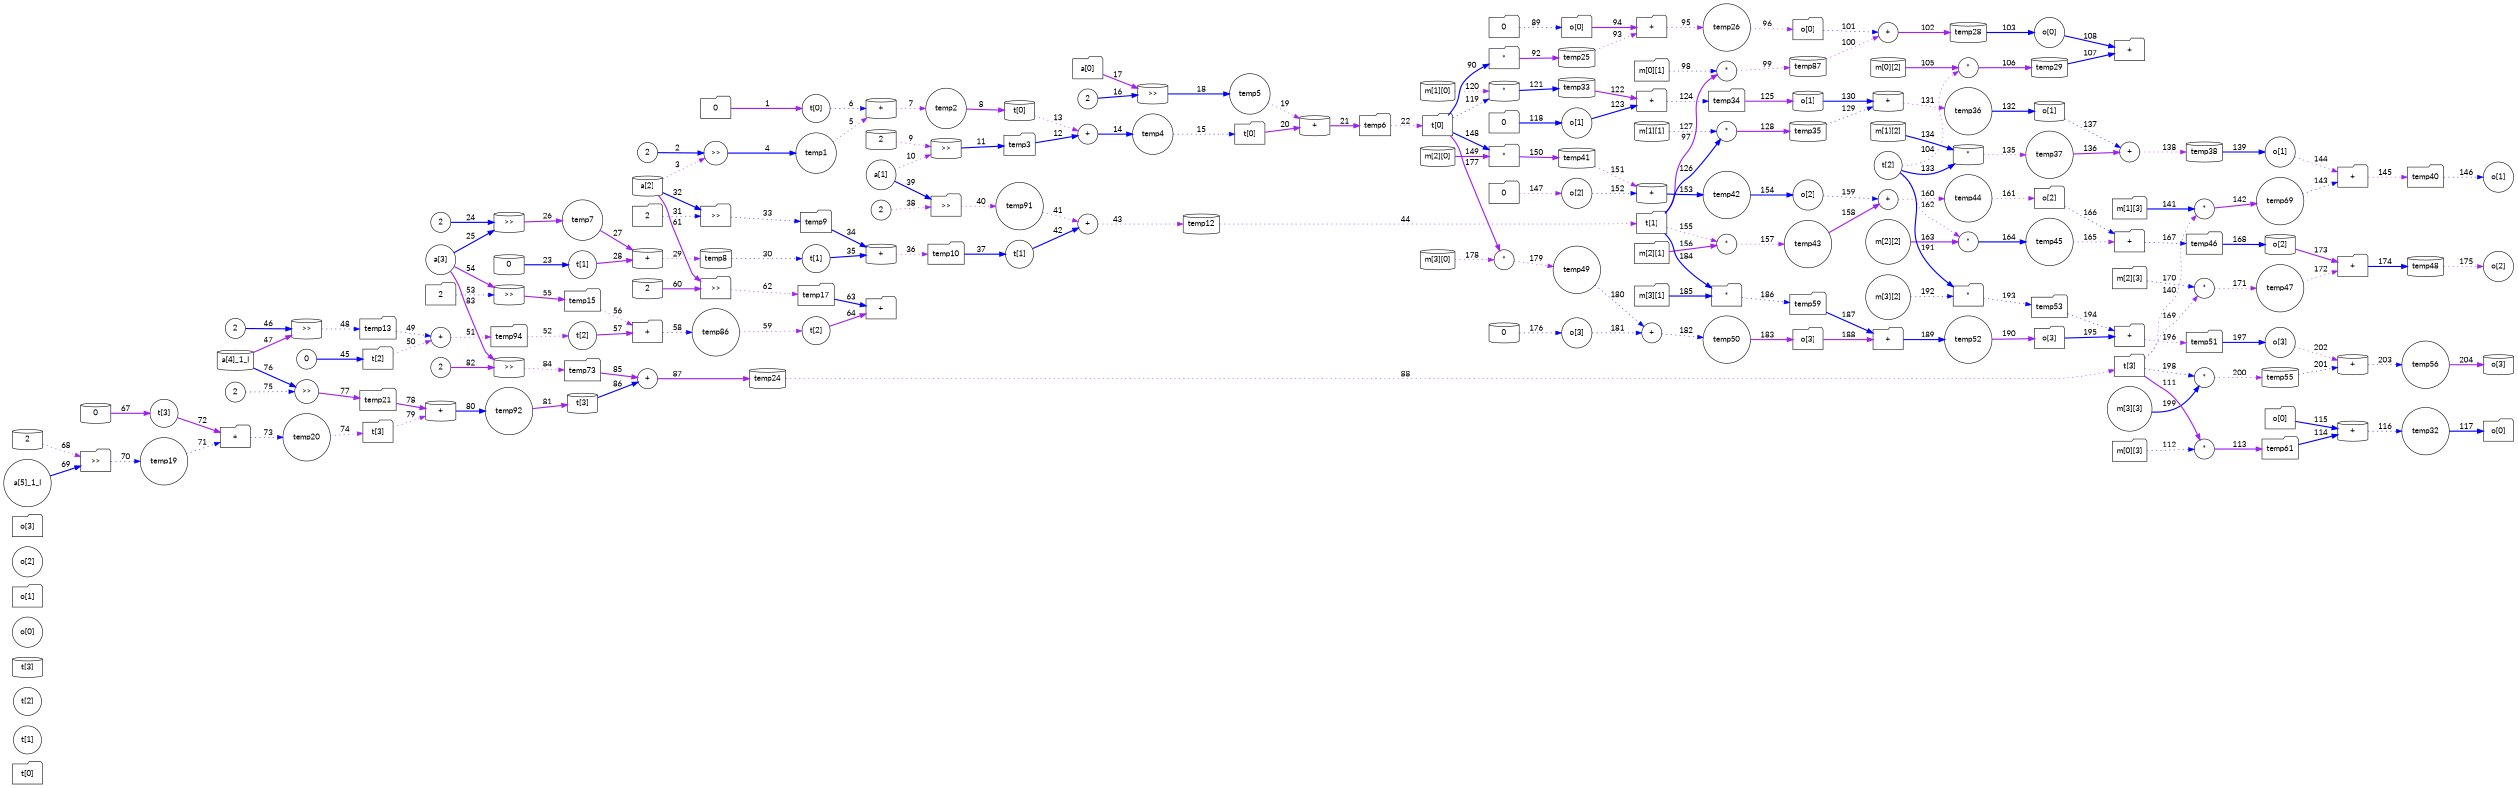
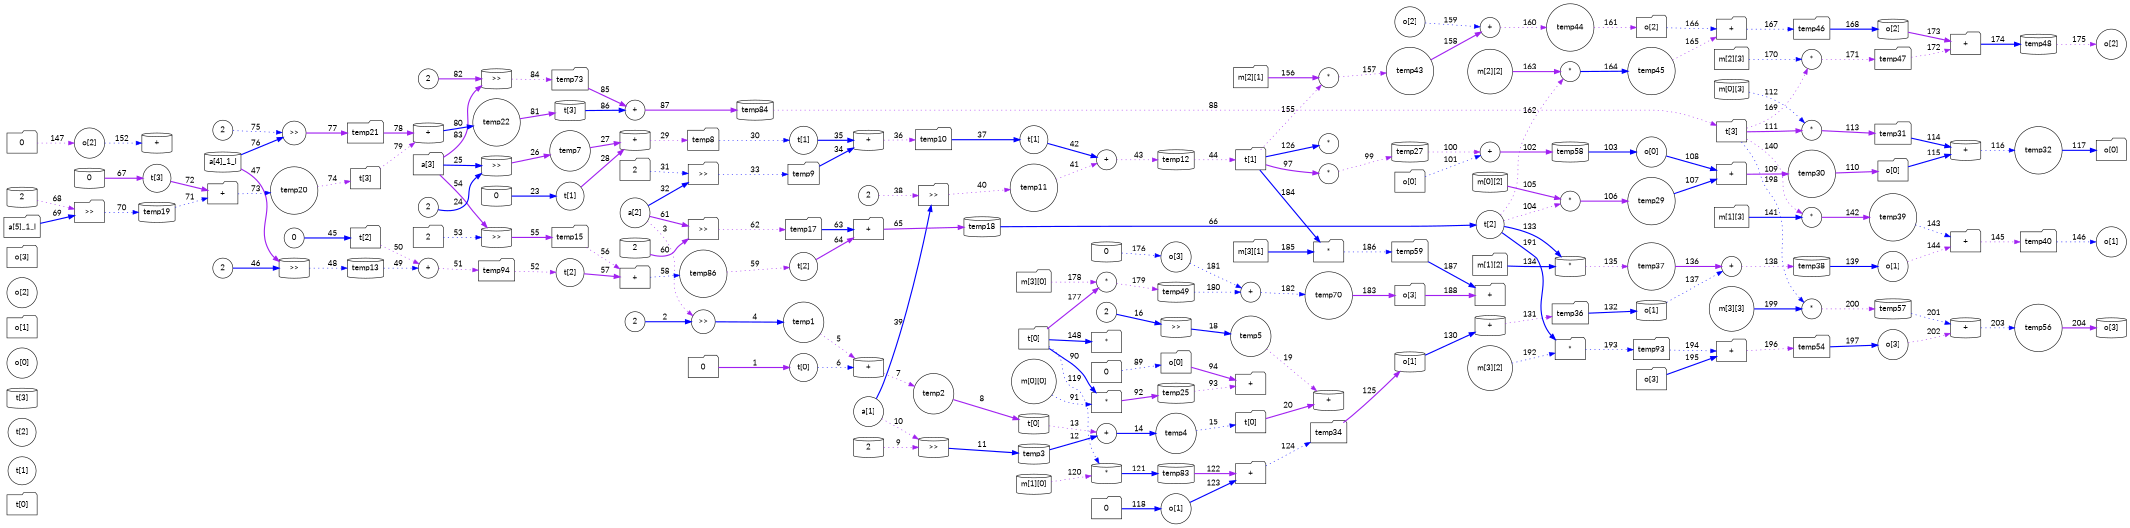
node "temp26": removed
node "temp28": label "temp28" -> "temp58"
node "temp87": label "temp87" -> "temp27"
node "temp29": shape cylinder -> circle
node "a[0]": removed
node "m[0][1]": removed
node "temp33": label "temp33" -> "temp83"
node "temp36": shape circle -> folder
node "temp6": removed
node "m[1][1]": removed
node "temp35": removed
node "m[1][2]": shape cylinder -> folder
node "temp3": shape folder -> cylinder
node "m[2][0]": removed
node "temp41": removed
node "temp30": added
node "a[2]": shape cylinder -> circle
node "temp42": removed
node "temp69": label "temp69" -> "temp39"
node "temp91": label "temp91" -> "temp11"
node "temp18": added
node "temp8": shape cylinder -> folder
node "a[3]": shape circle -> folder
node "m[3][0]": shape cylinder -> folder
node "temp49": shape circle -> cylinder
node "temp47": shape circle -> folder
node "temp53": label "temp53" -> "temp93"
node "temp13": shape folder -> cylinder
node "temp50": label "temp50" -> "temp70"
node "temp52": removed
node "temp51": label "temp51" -> "temp54"
node "temp55": label "temp55" -> "temp57"
node "temp24": label "temp24" -> "temp84"
node "m[0][0]": added
node "temp92": label "temp92" -> "temp22"
node "temp61": label "temp61" -> "temp31"
node "m[0][3]": shape folder -> cylinder
node "temp19": shape circle -> cylinder
node "a[5]_1_l": shape circle -> folder
